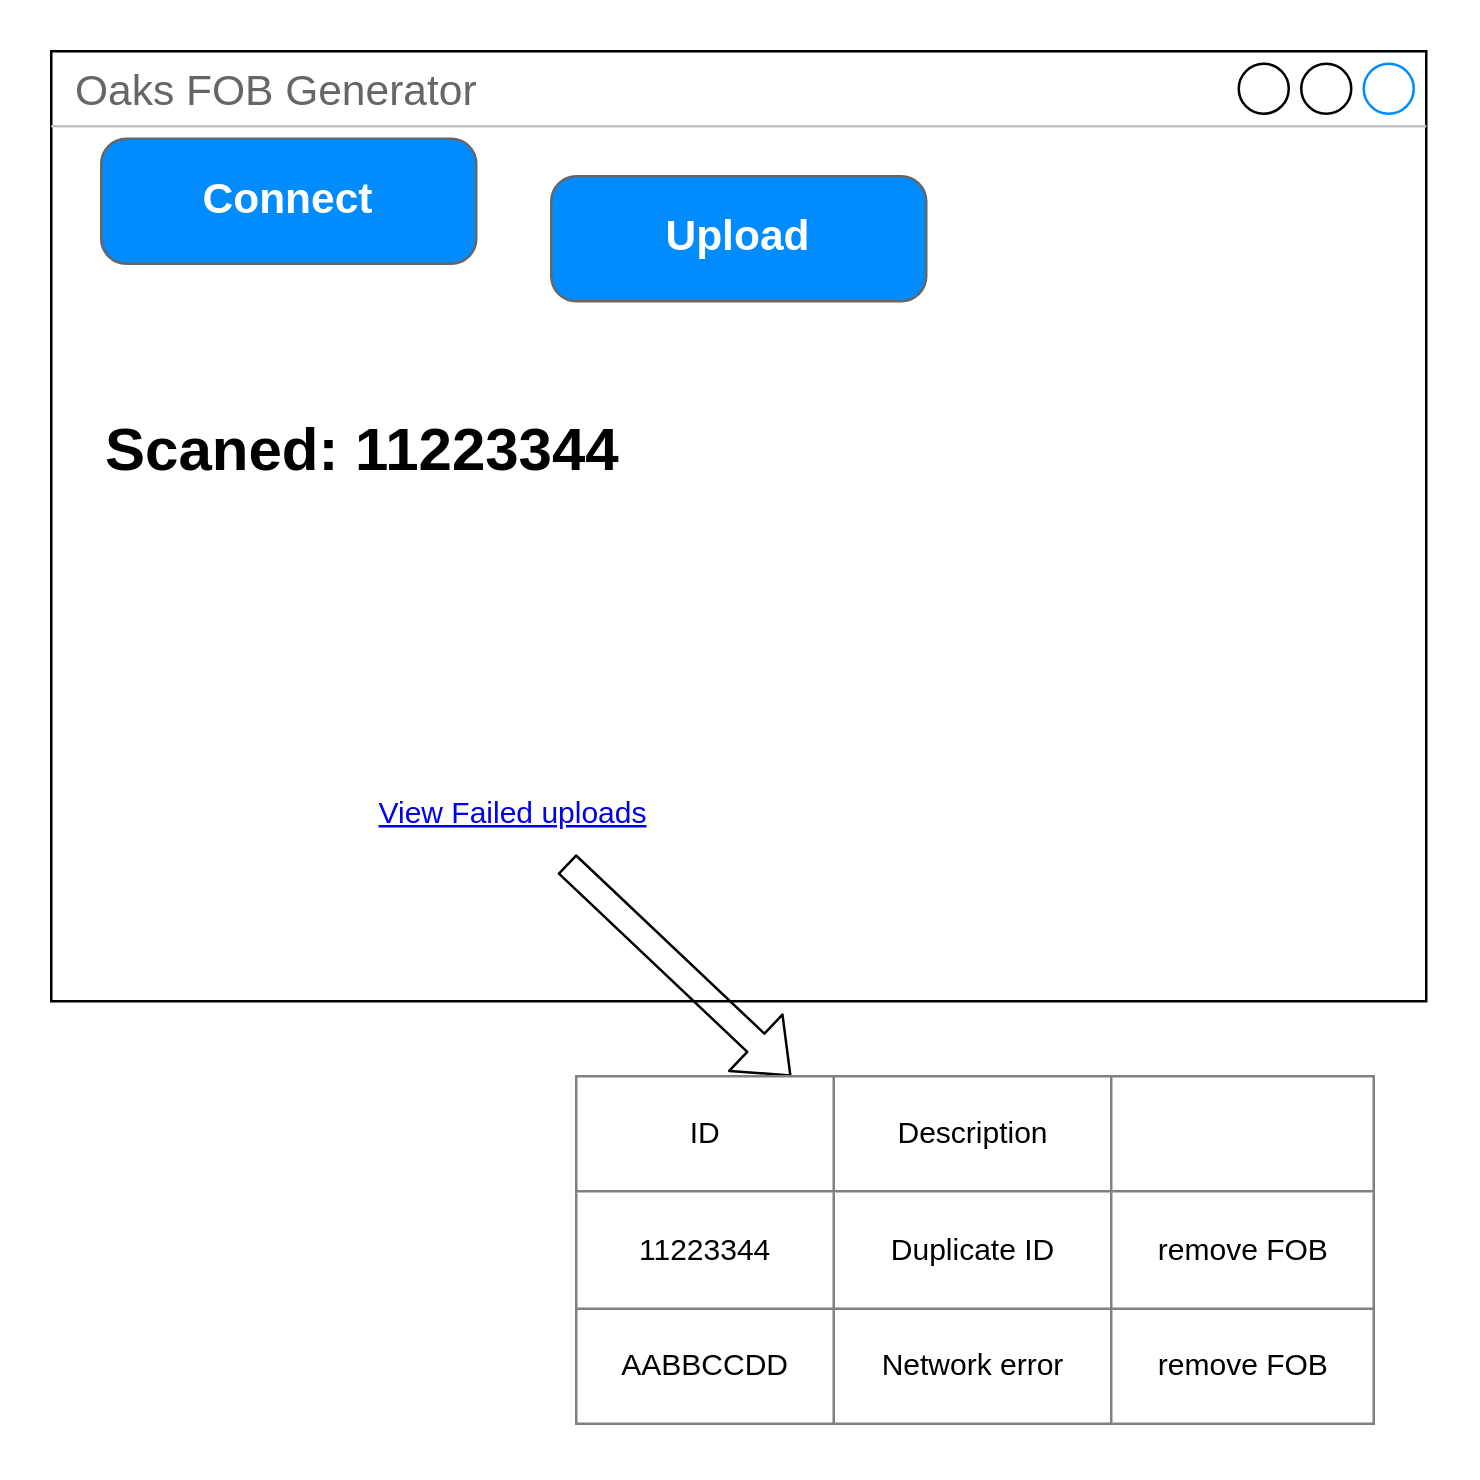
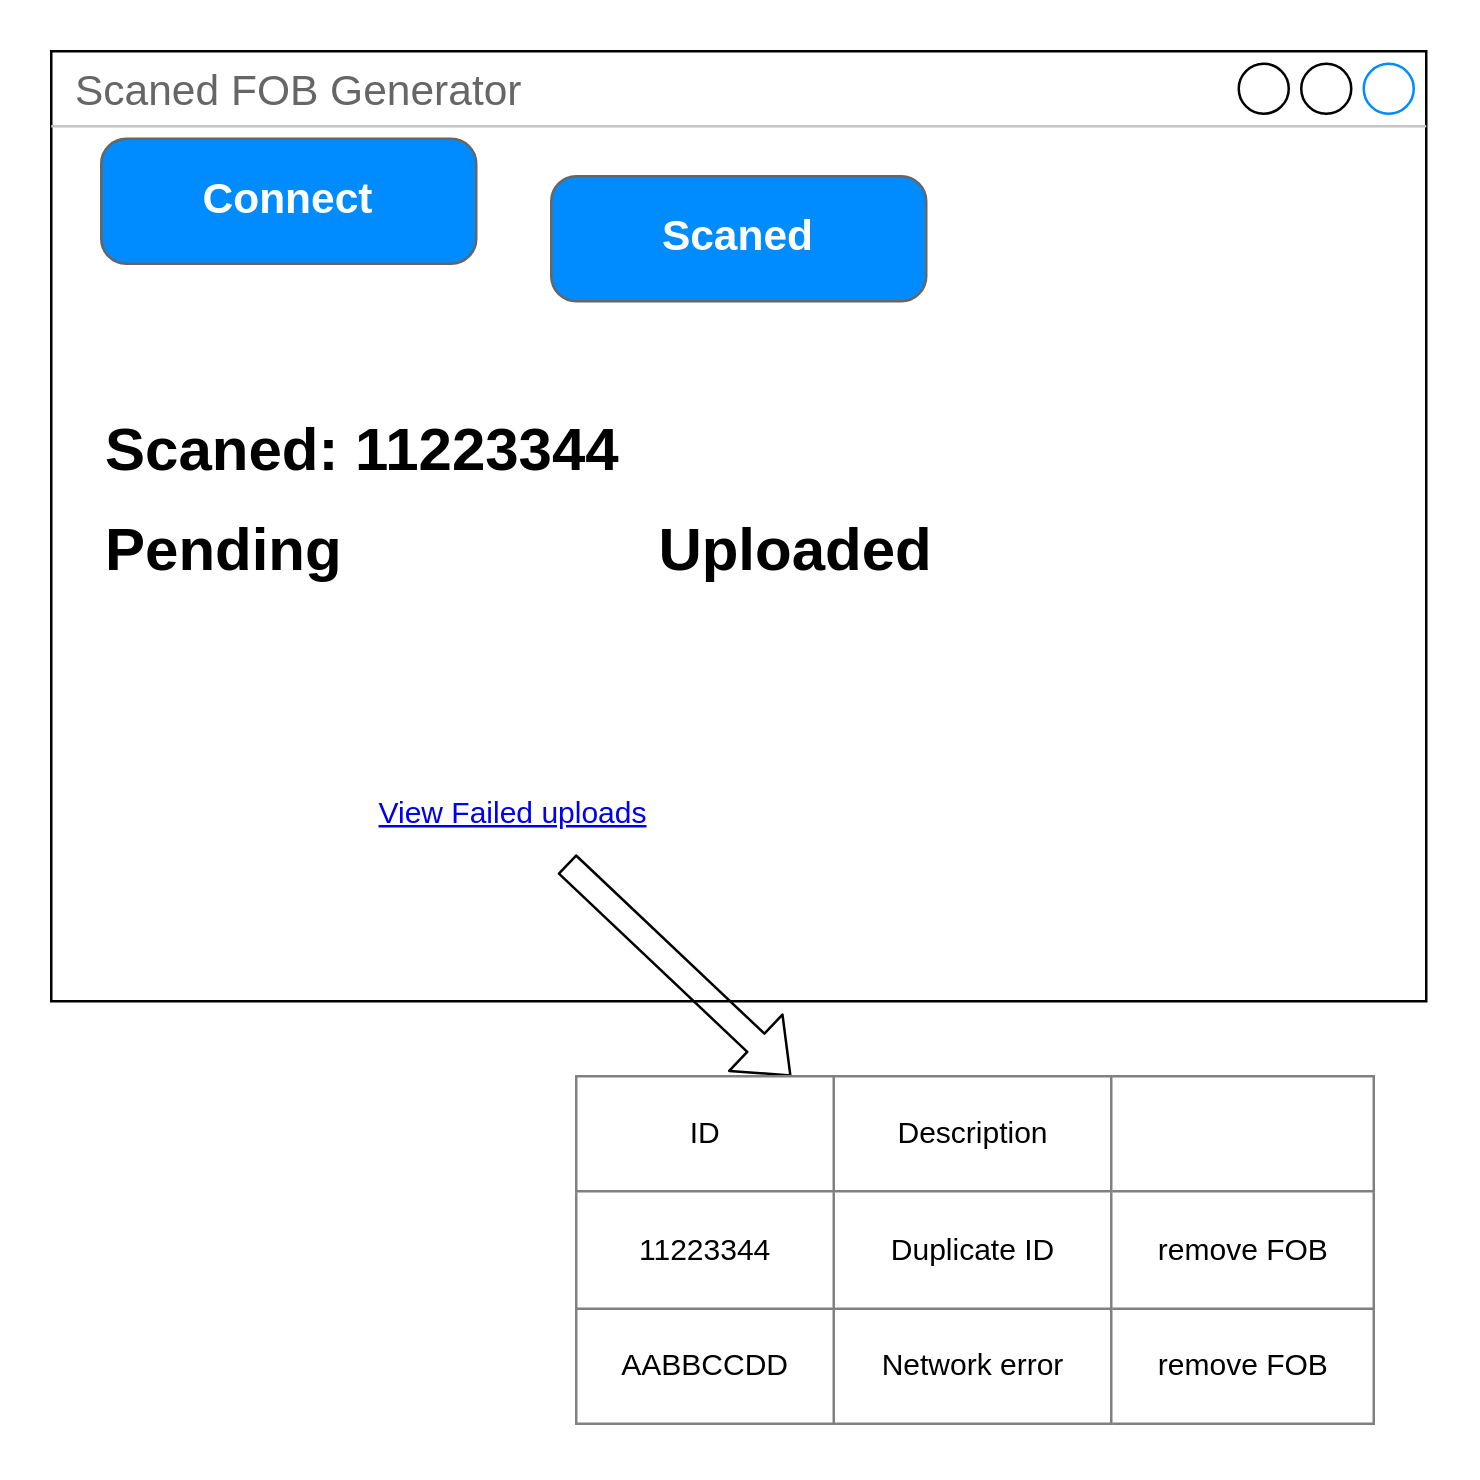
node "Oaks FOB Generator": label "Oaks FOB Generator" -> "Scaned FOB Generator"
node "Upload": label "Upload" -> "Scaned"
node "Pending Uploaded": added
